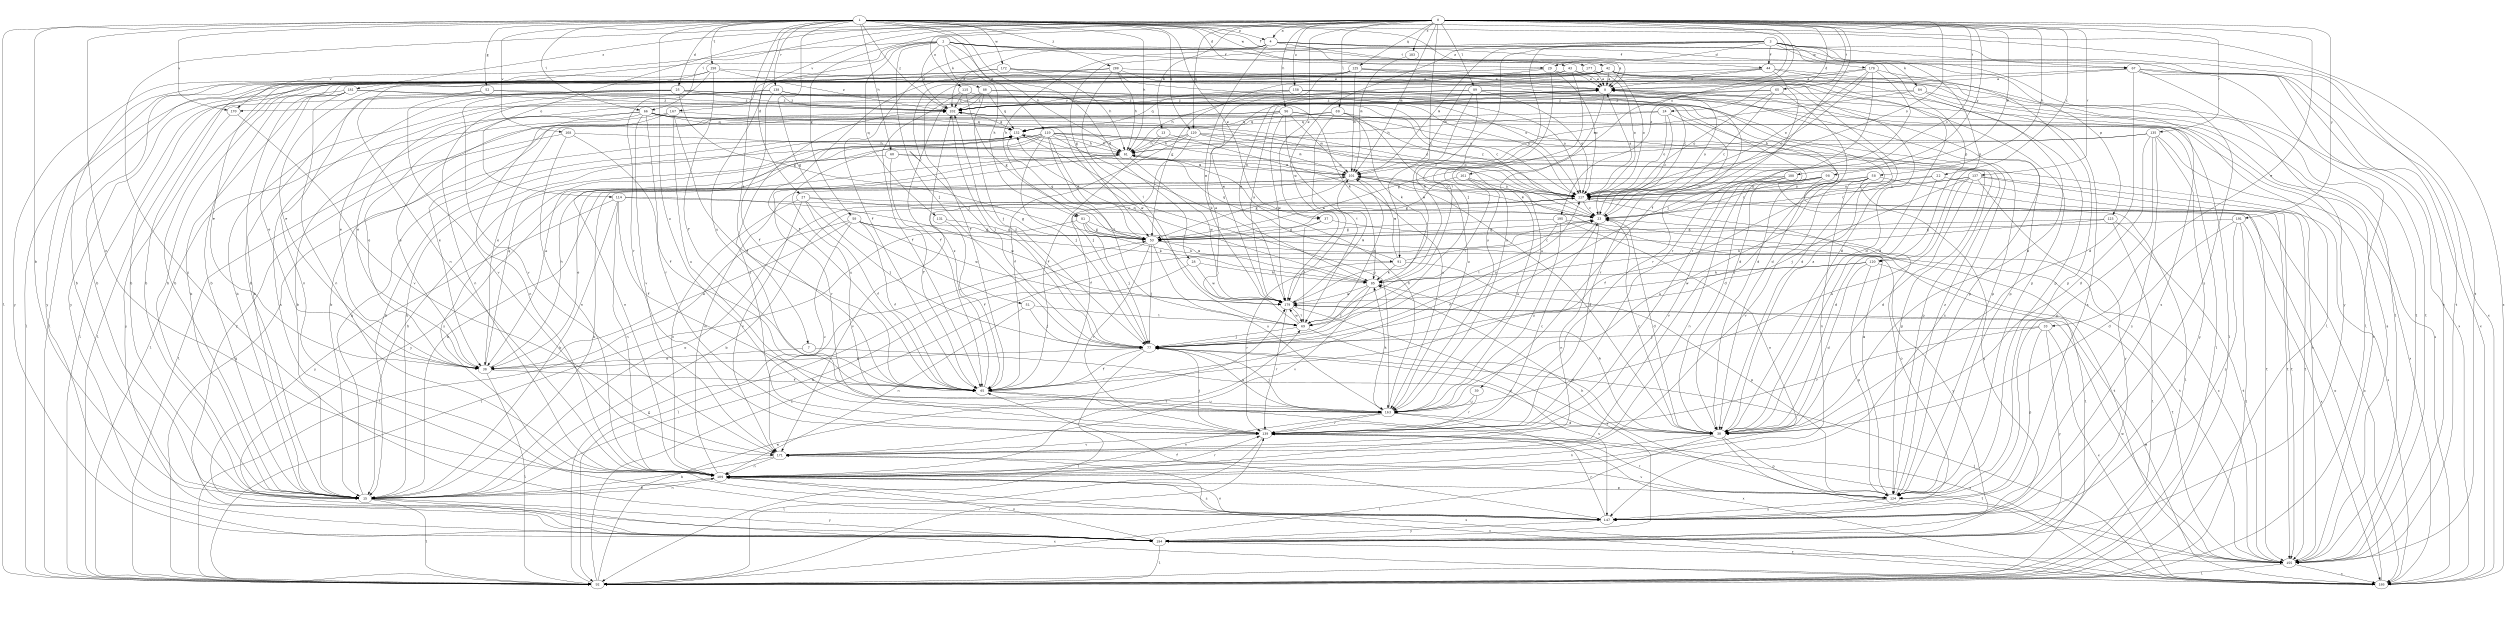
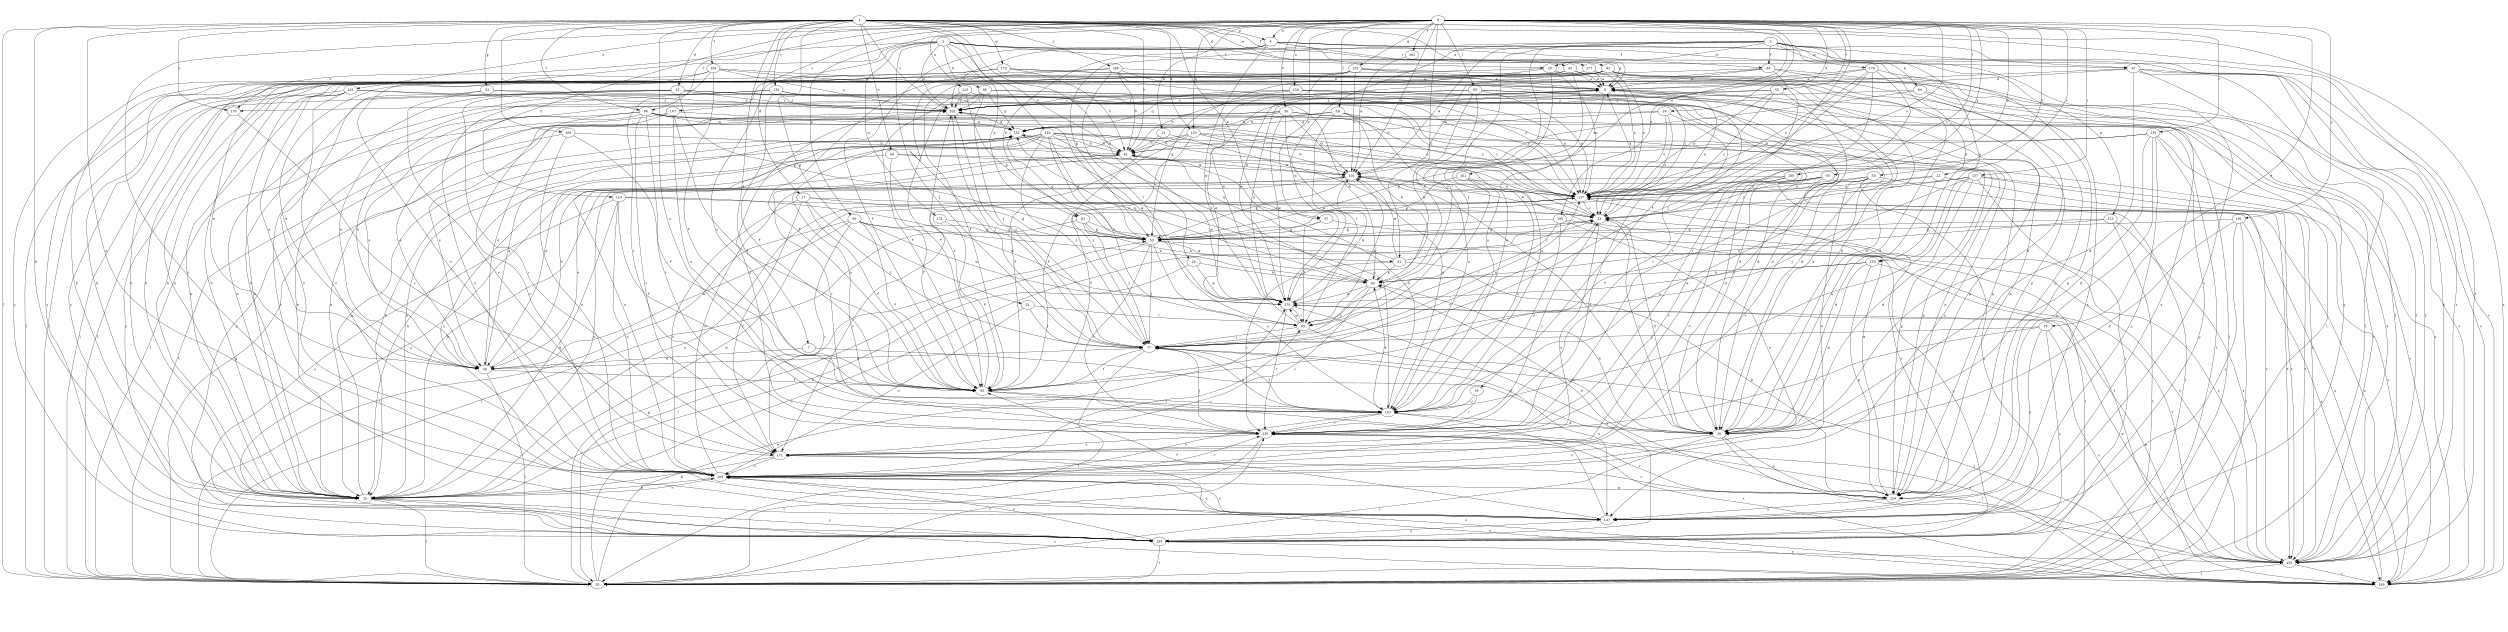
edge "42" -> "8": now "150" -> "8"
